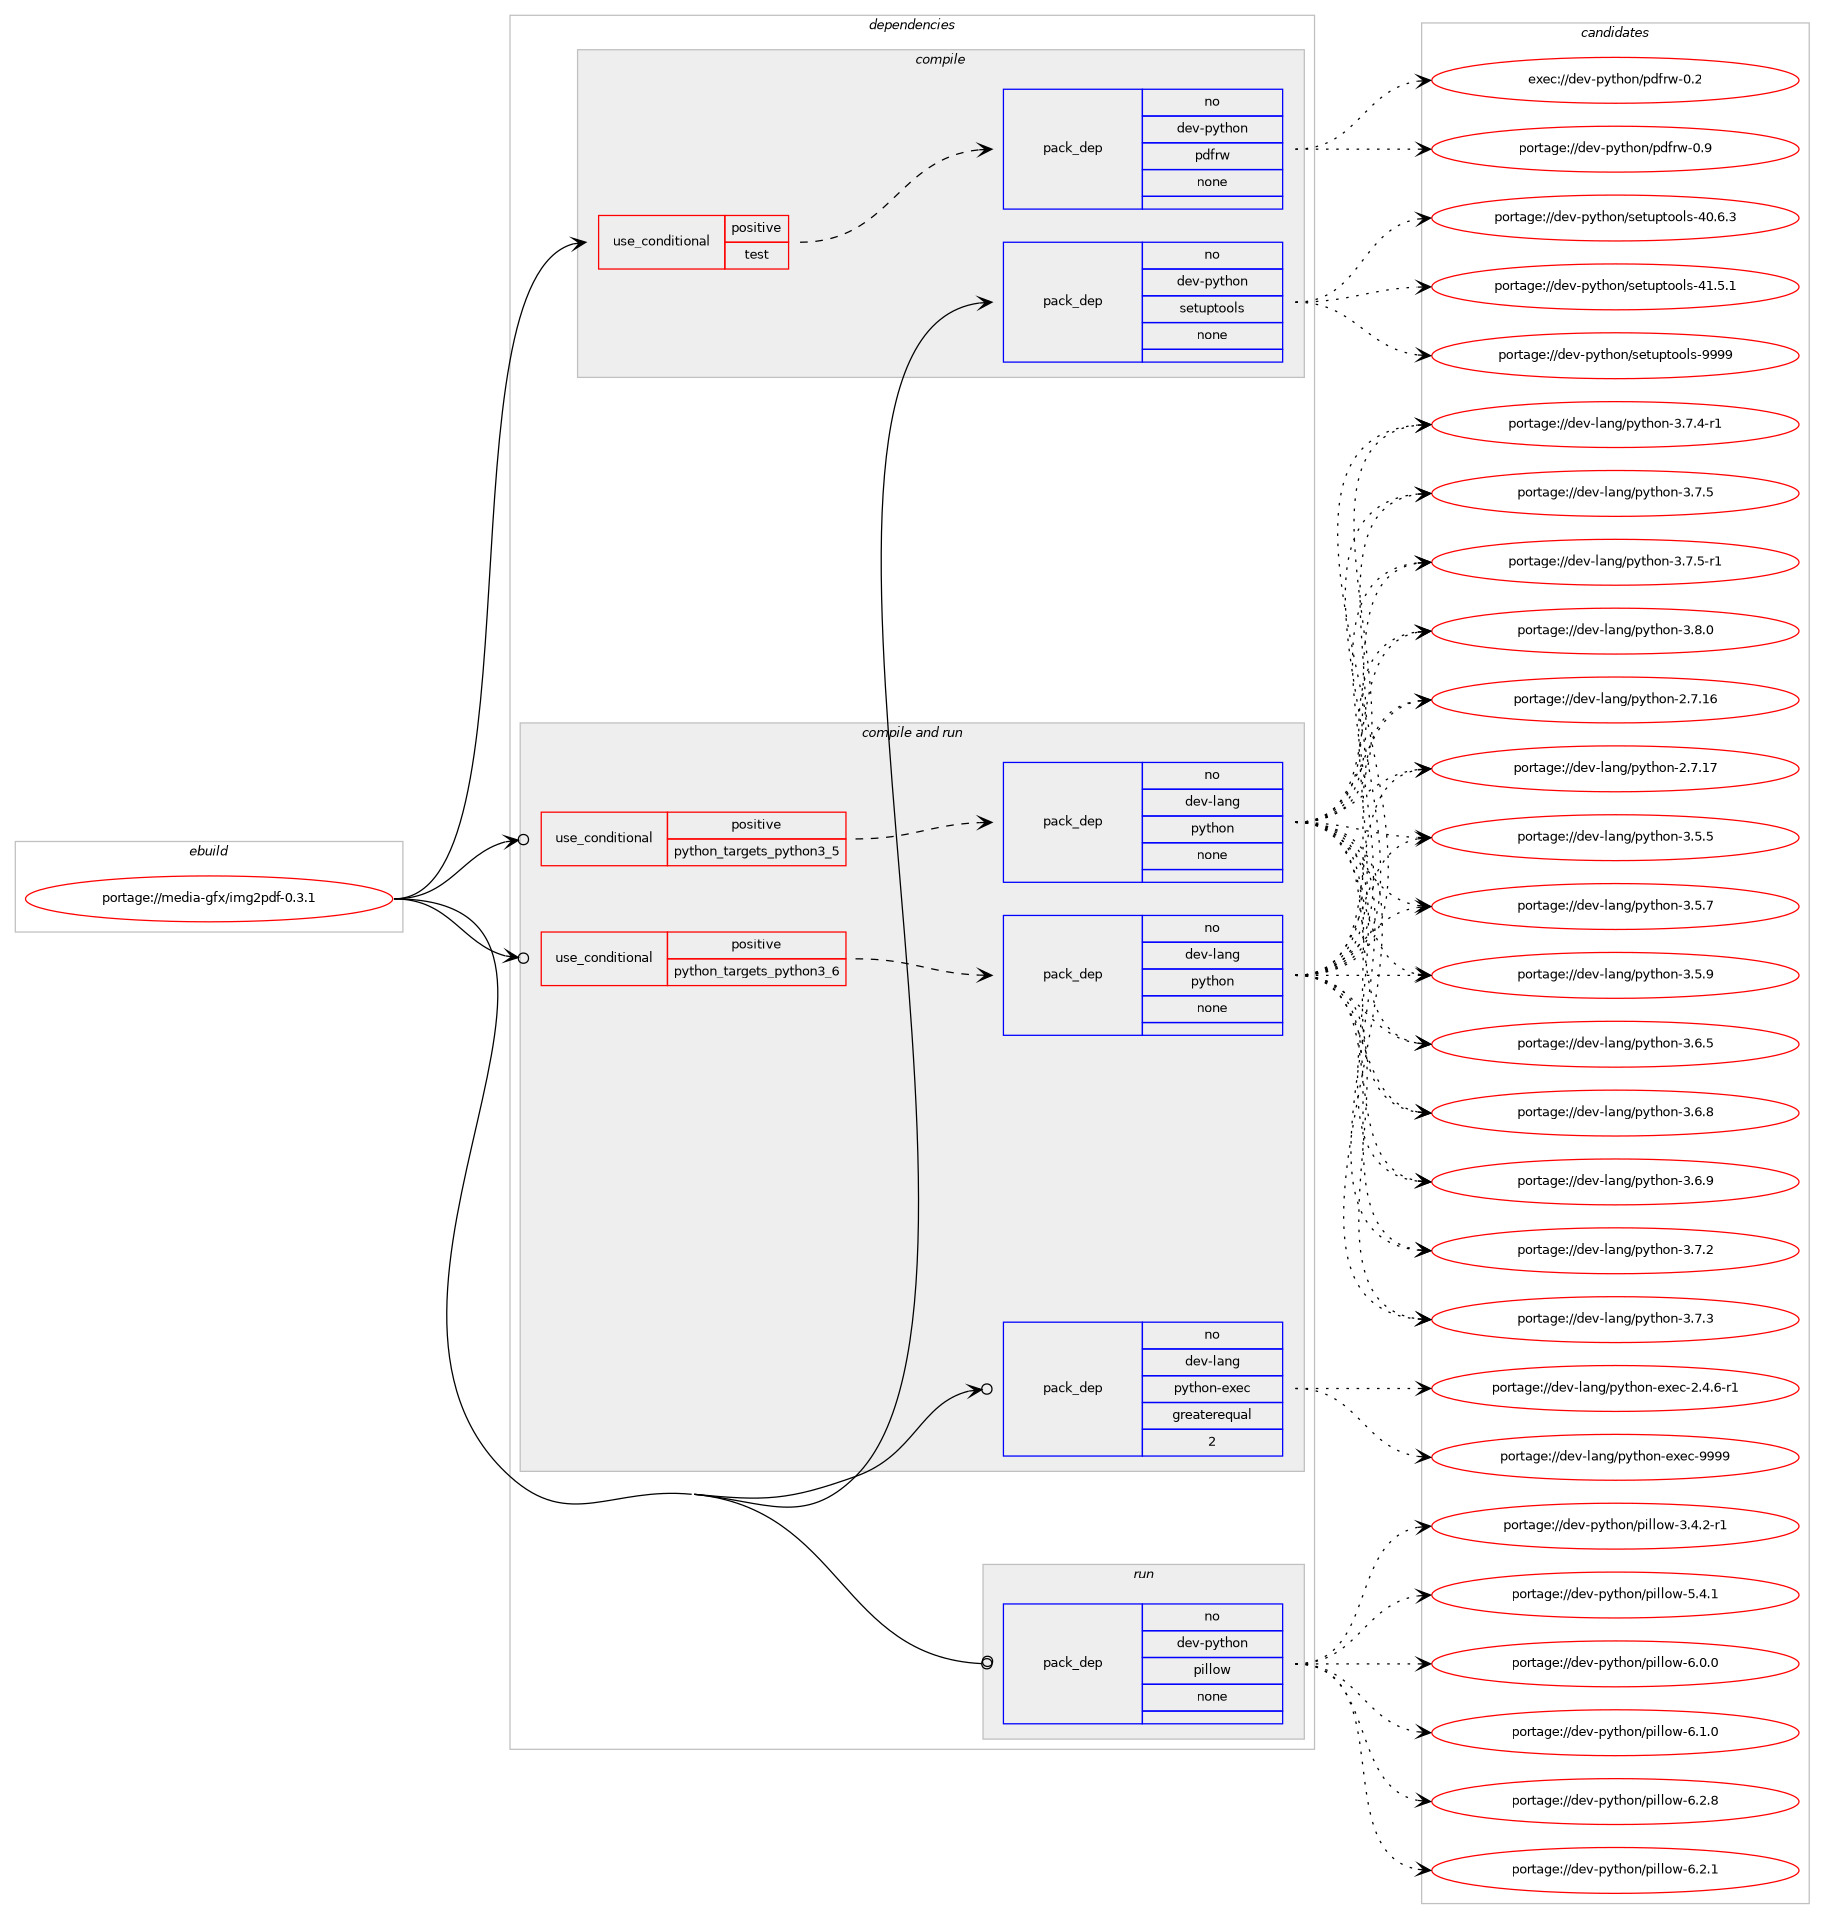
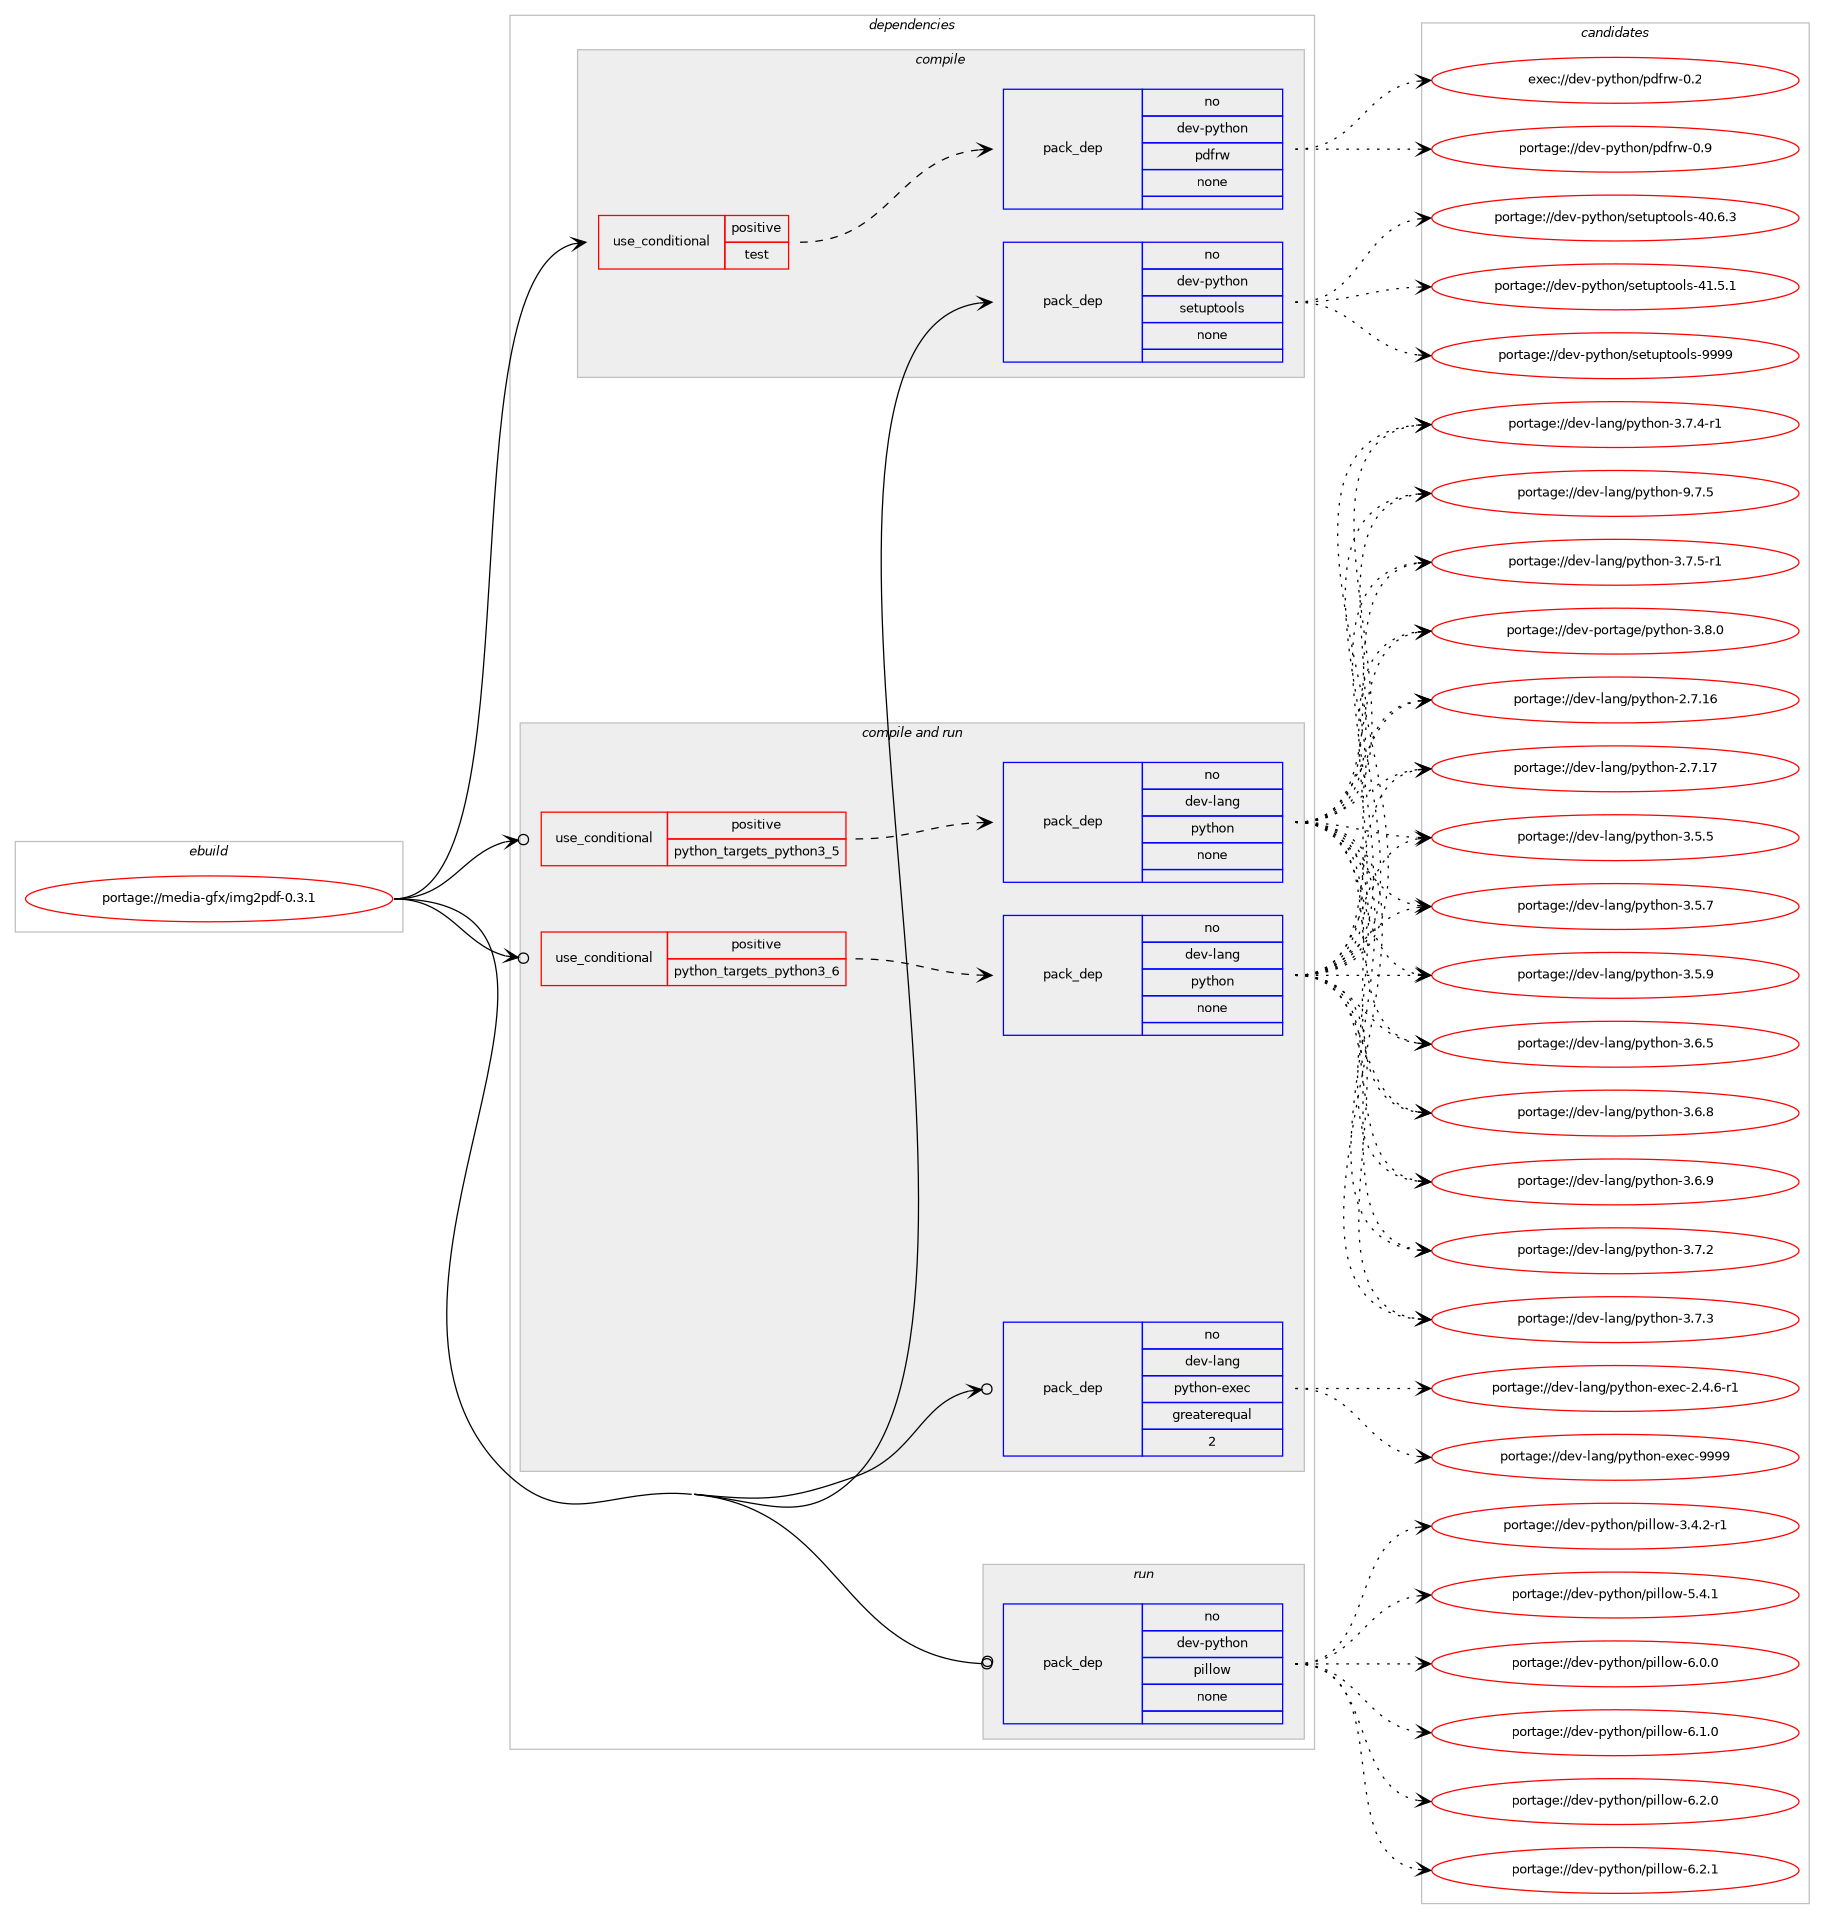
node "portage://dev-lang/python-3.7.5": label "portage://dev-lang/python-3.7.5" -> "portage://dev-lang/python-9.7.5"
node "portage://dev-lang/python-3.8.0": label "portage://dev-lang/python-3.8.0" -> "portage://dev-portage/python-3.8.0"
node "portage://dev-python/pillow-6.2.8": label "portage://dev-python/pillow-6.2.8" -> "portage://dev-python/pillow-6.2.0"
